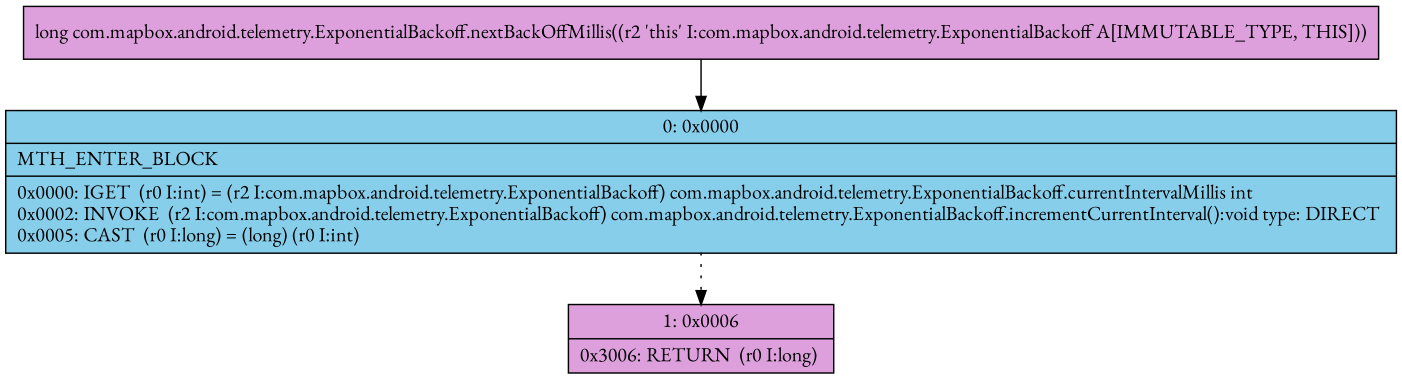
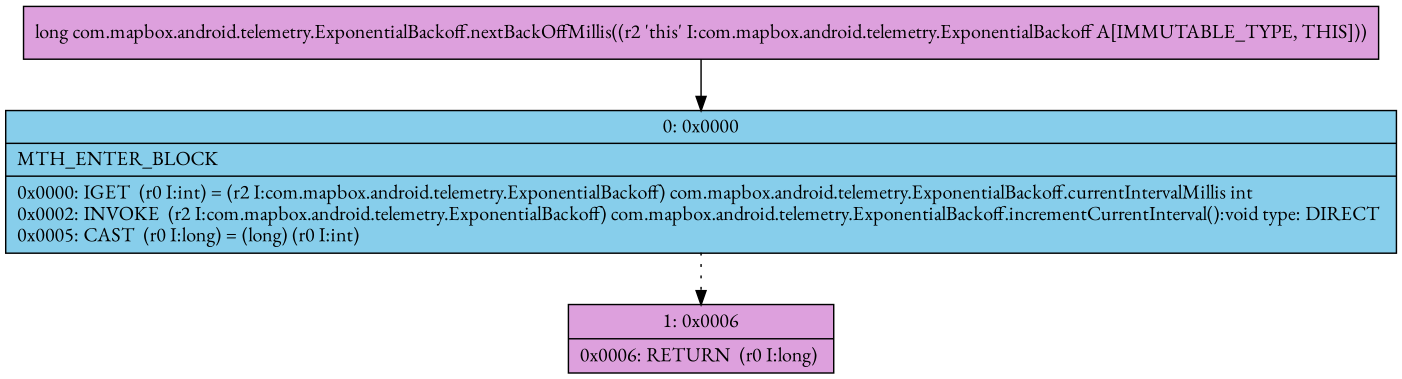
node "1: 0x0006": text "0x3006: RETURN  (r0 I:long)" -> "0x0006: RETURN  (r0 I:long)"
